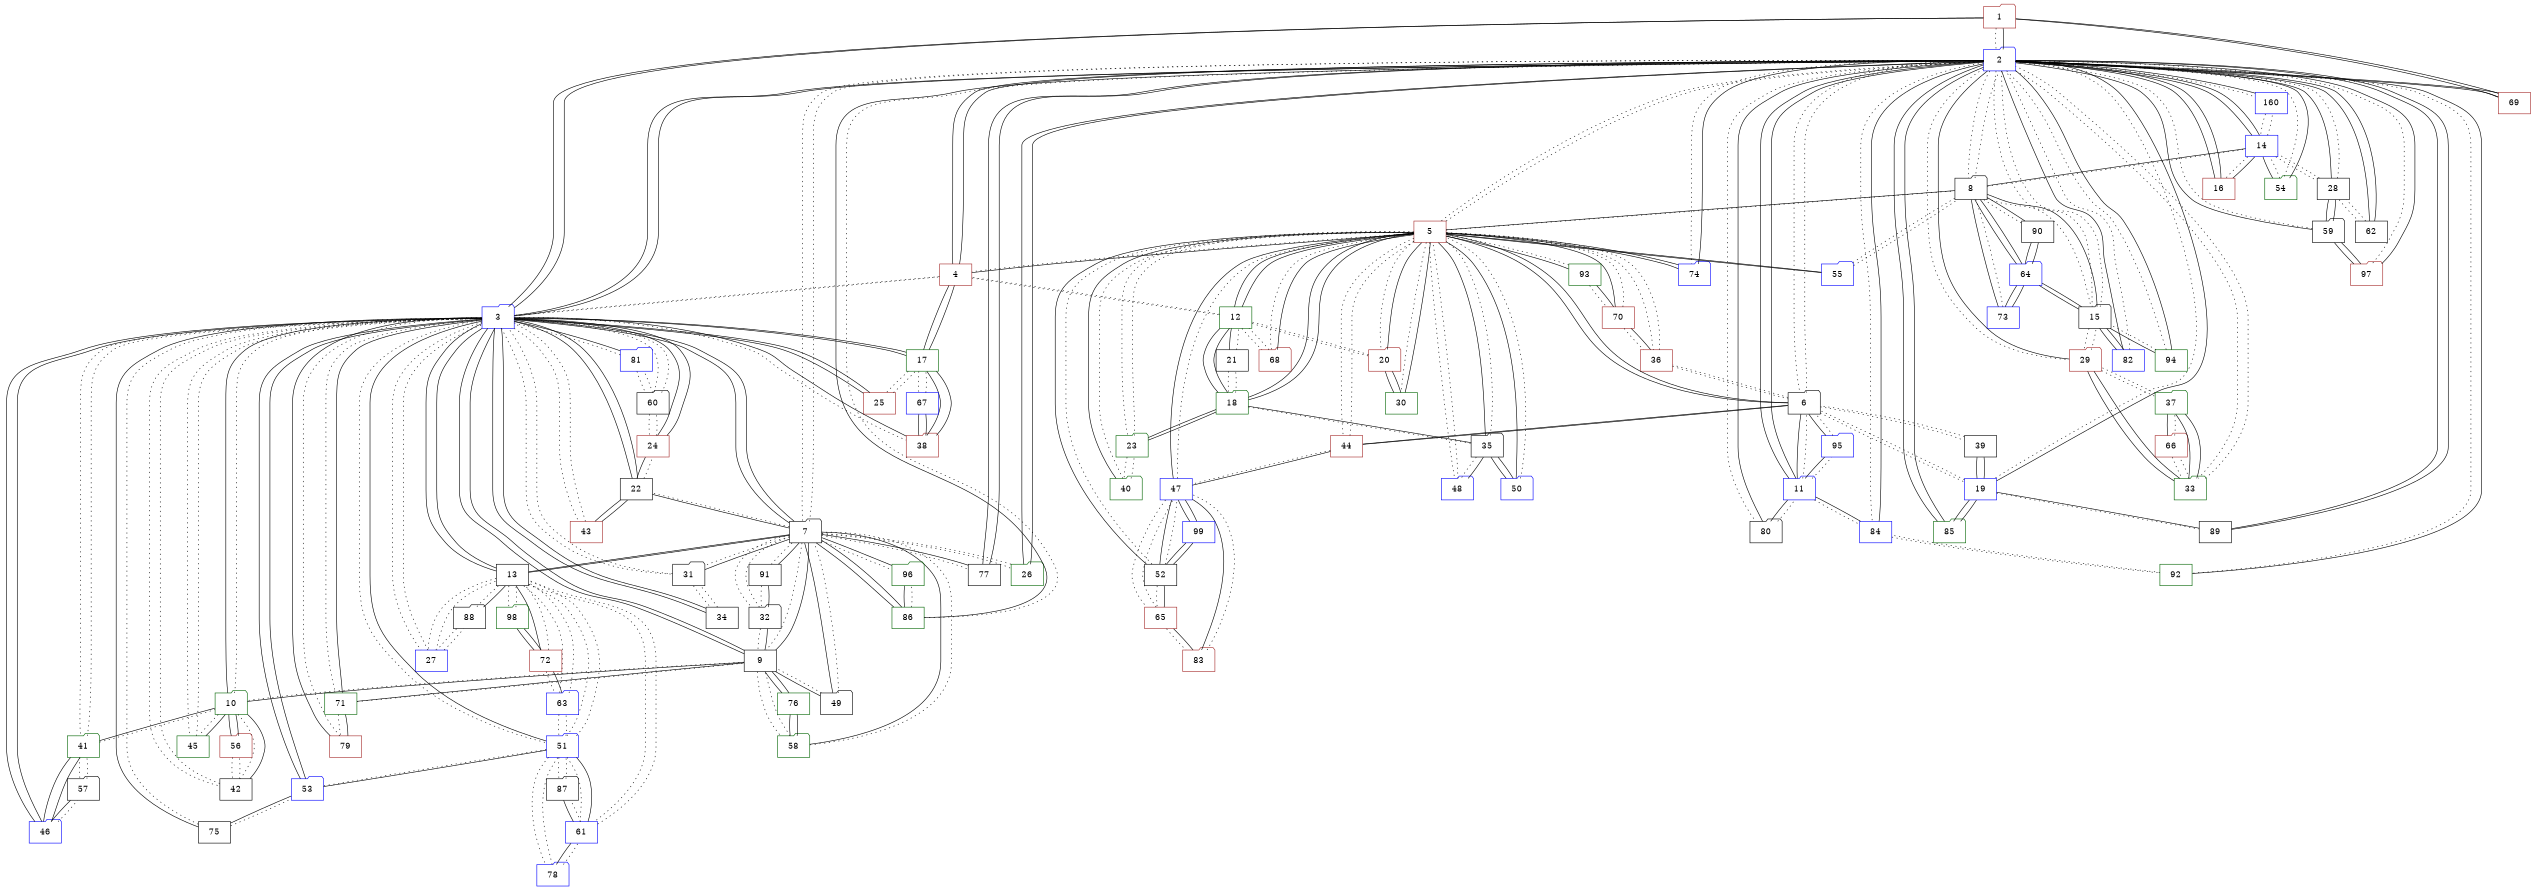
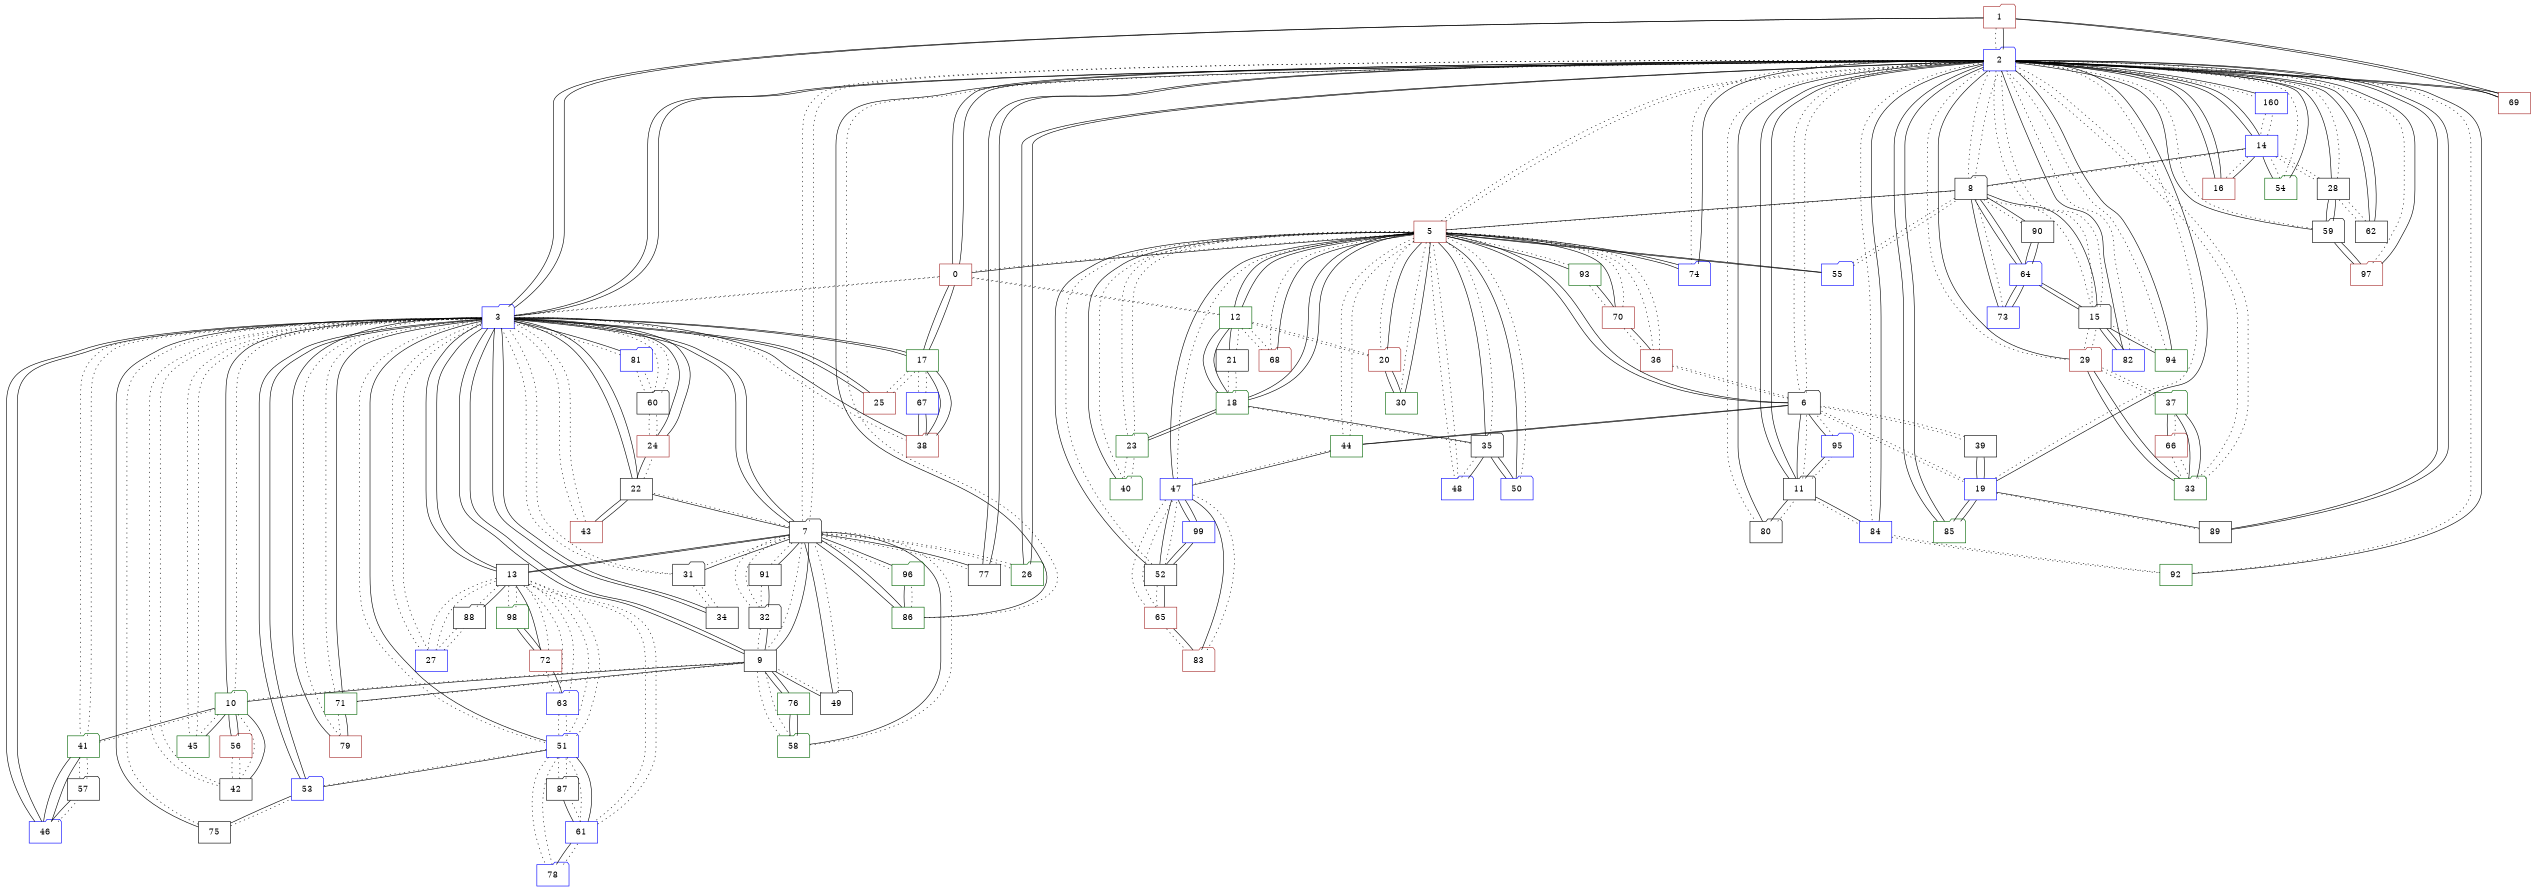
node "4": label "4" -> "0"
node "44": color brown -> darkgreen
node "11": color blue -> black
